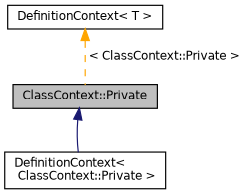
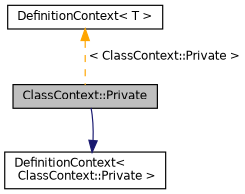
edge "DefinitionContext< ClassContext::Private >" -> "ClassContext::Private": reversed
